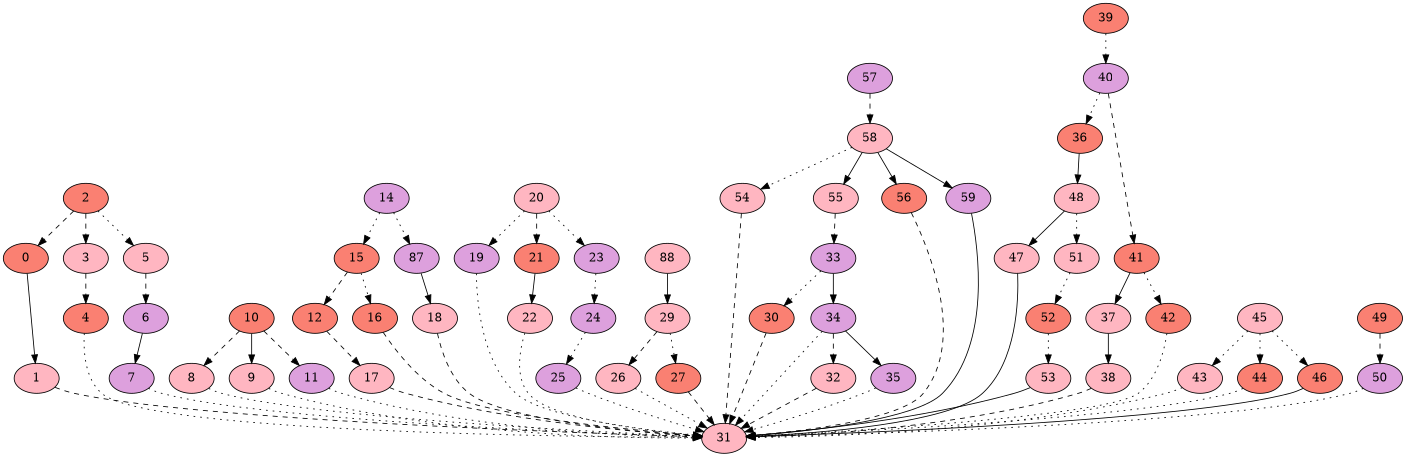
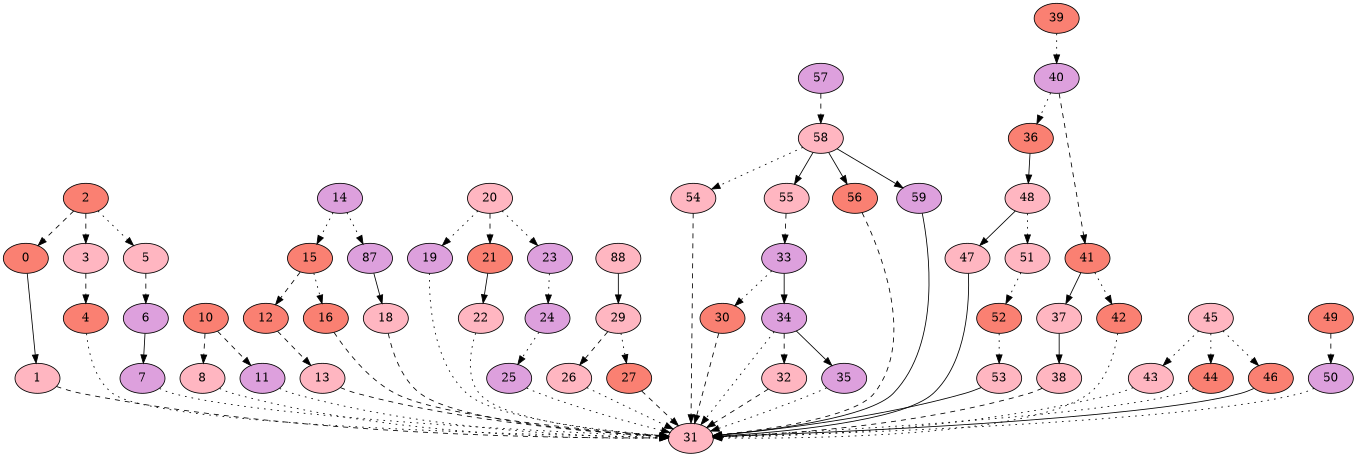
node "9": removed
node "17": label "17" -> "13"
